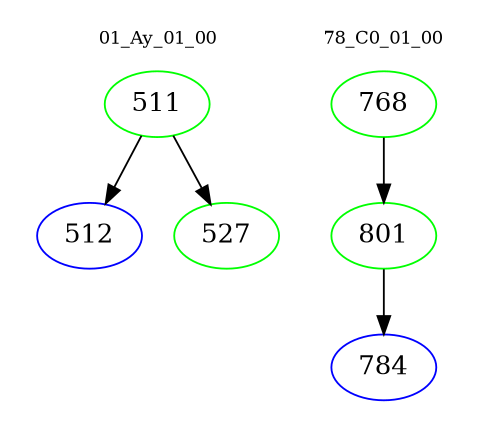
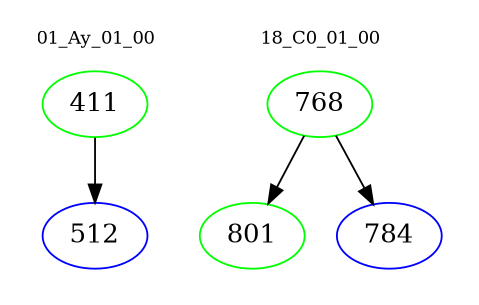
cluster "78_C0_01_00": label "78_C0_01_00" -> "18_C0_01_00"
node "511": label "511" -> "411"
node "527": removed
edge "801" -> "784": now "768" -> "784"
